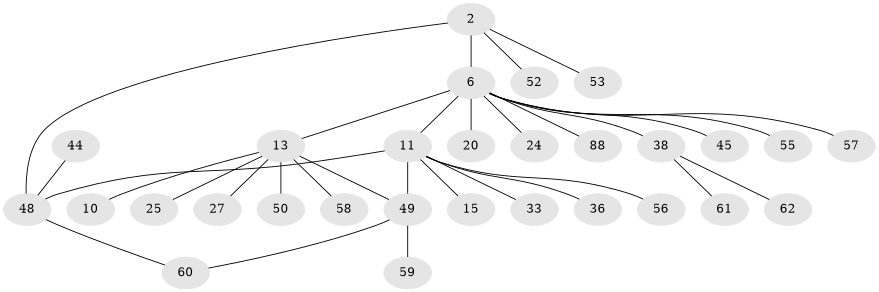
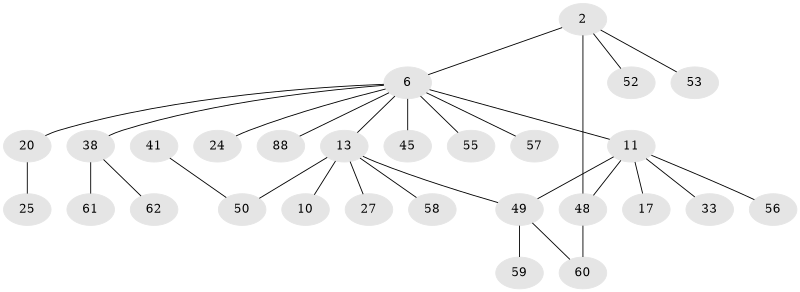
node "44": removed
node "41": added
edge "13" -- "25": now "20" -- "25"
node "15": label "15" -> "17"
node "36": removed
